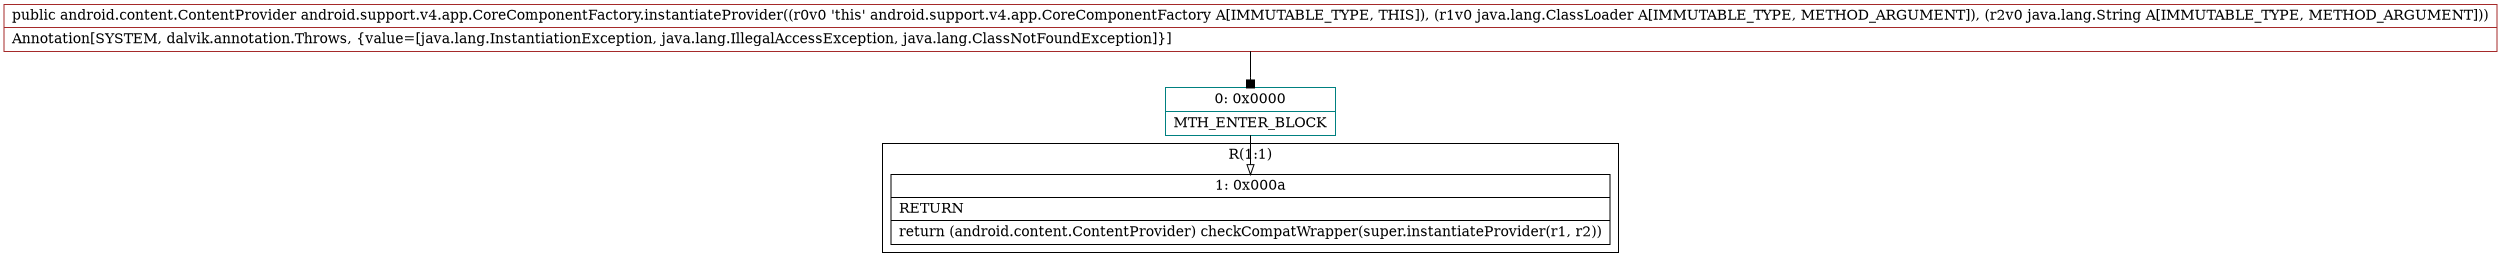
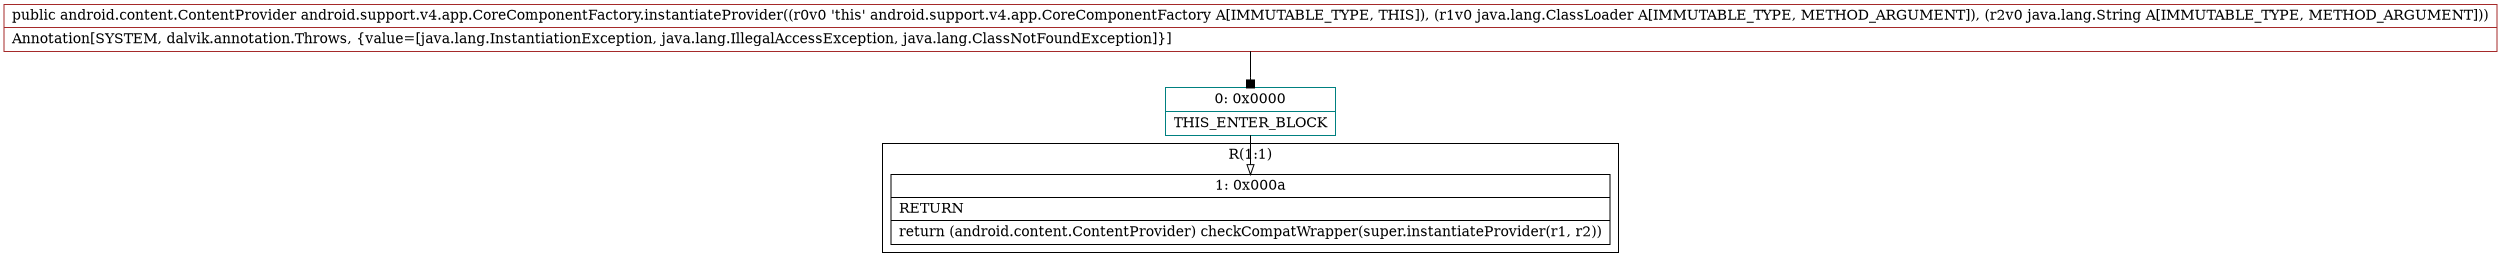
node "0: 0x0000": text "MTH_ENTER_BLOCK" -> "THIS_ENTER_BLOCK"
